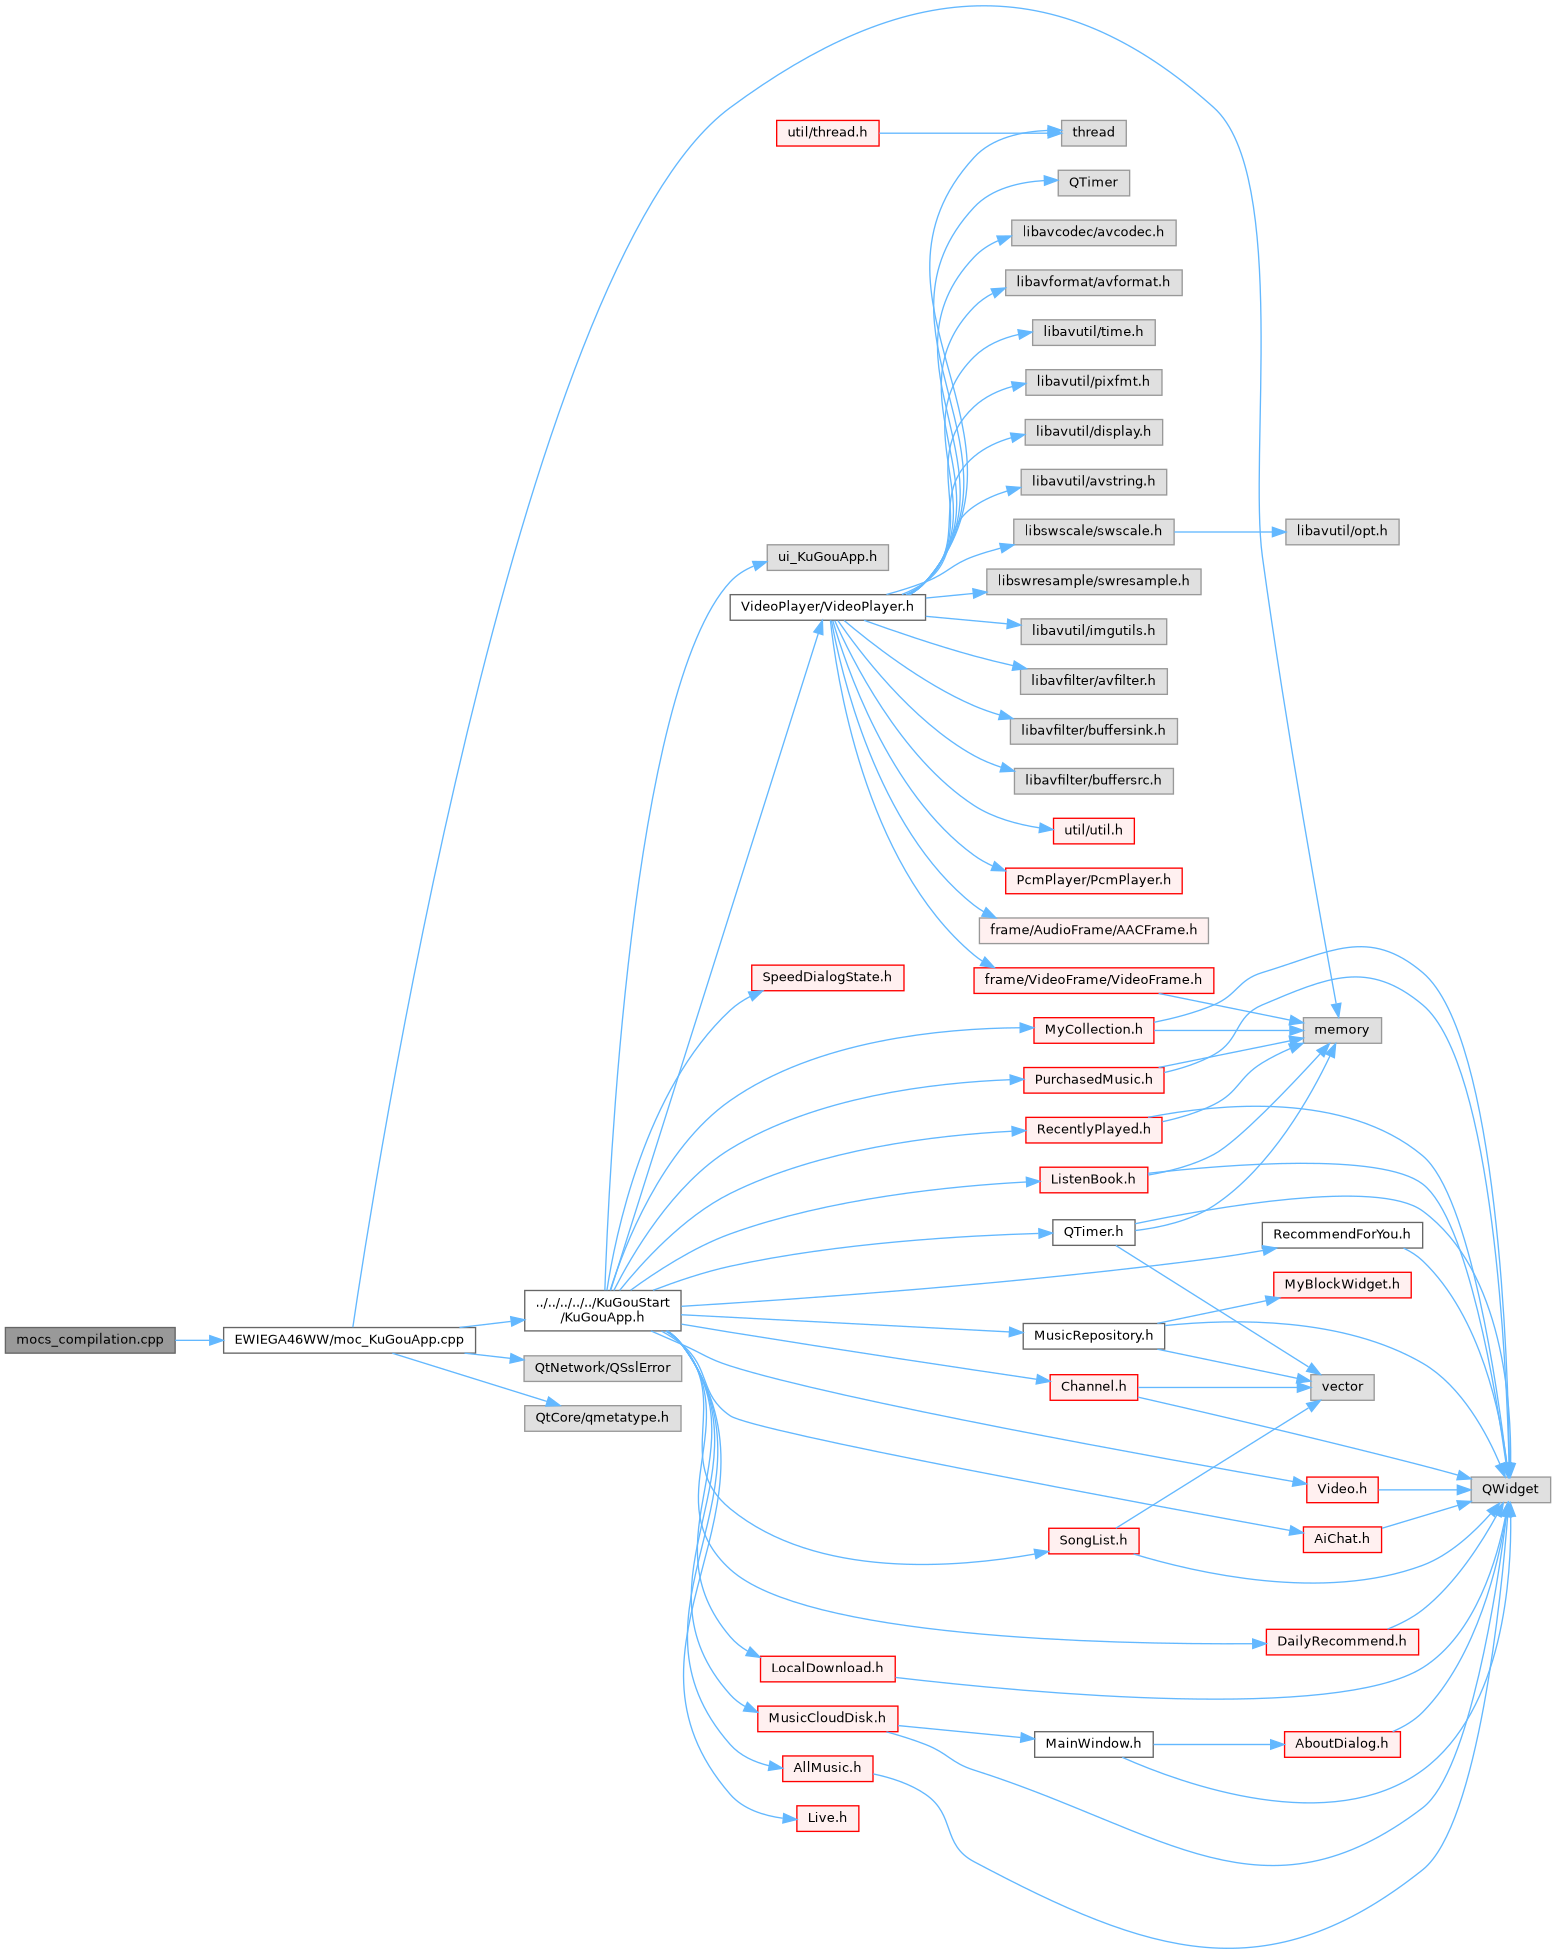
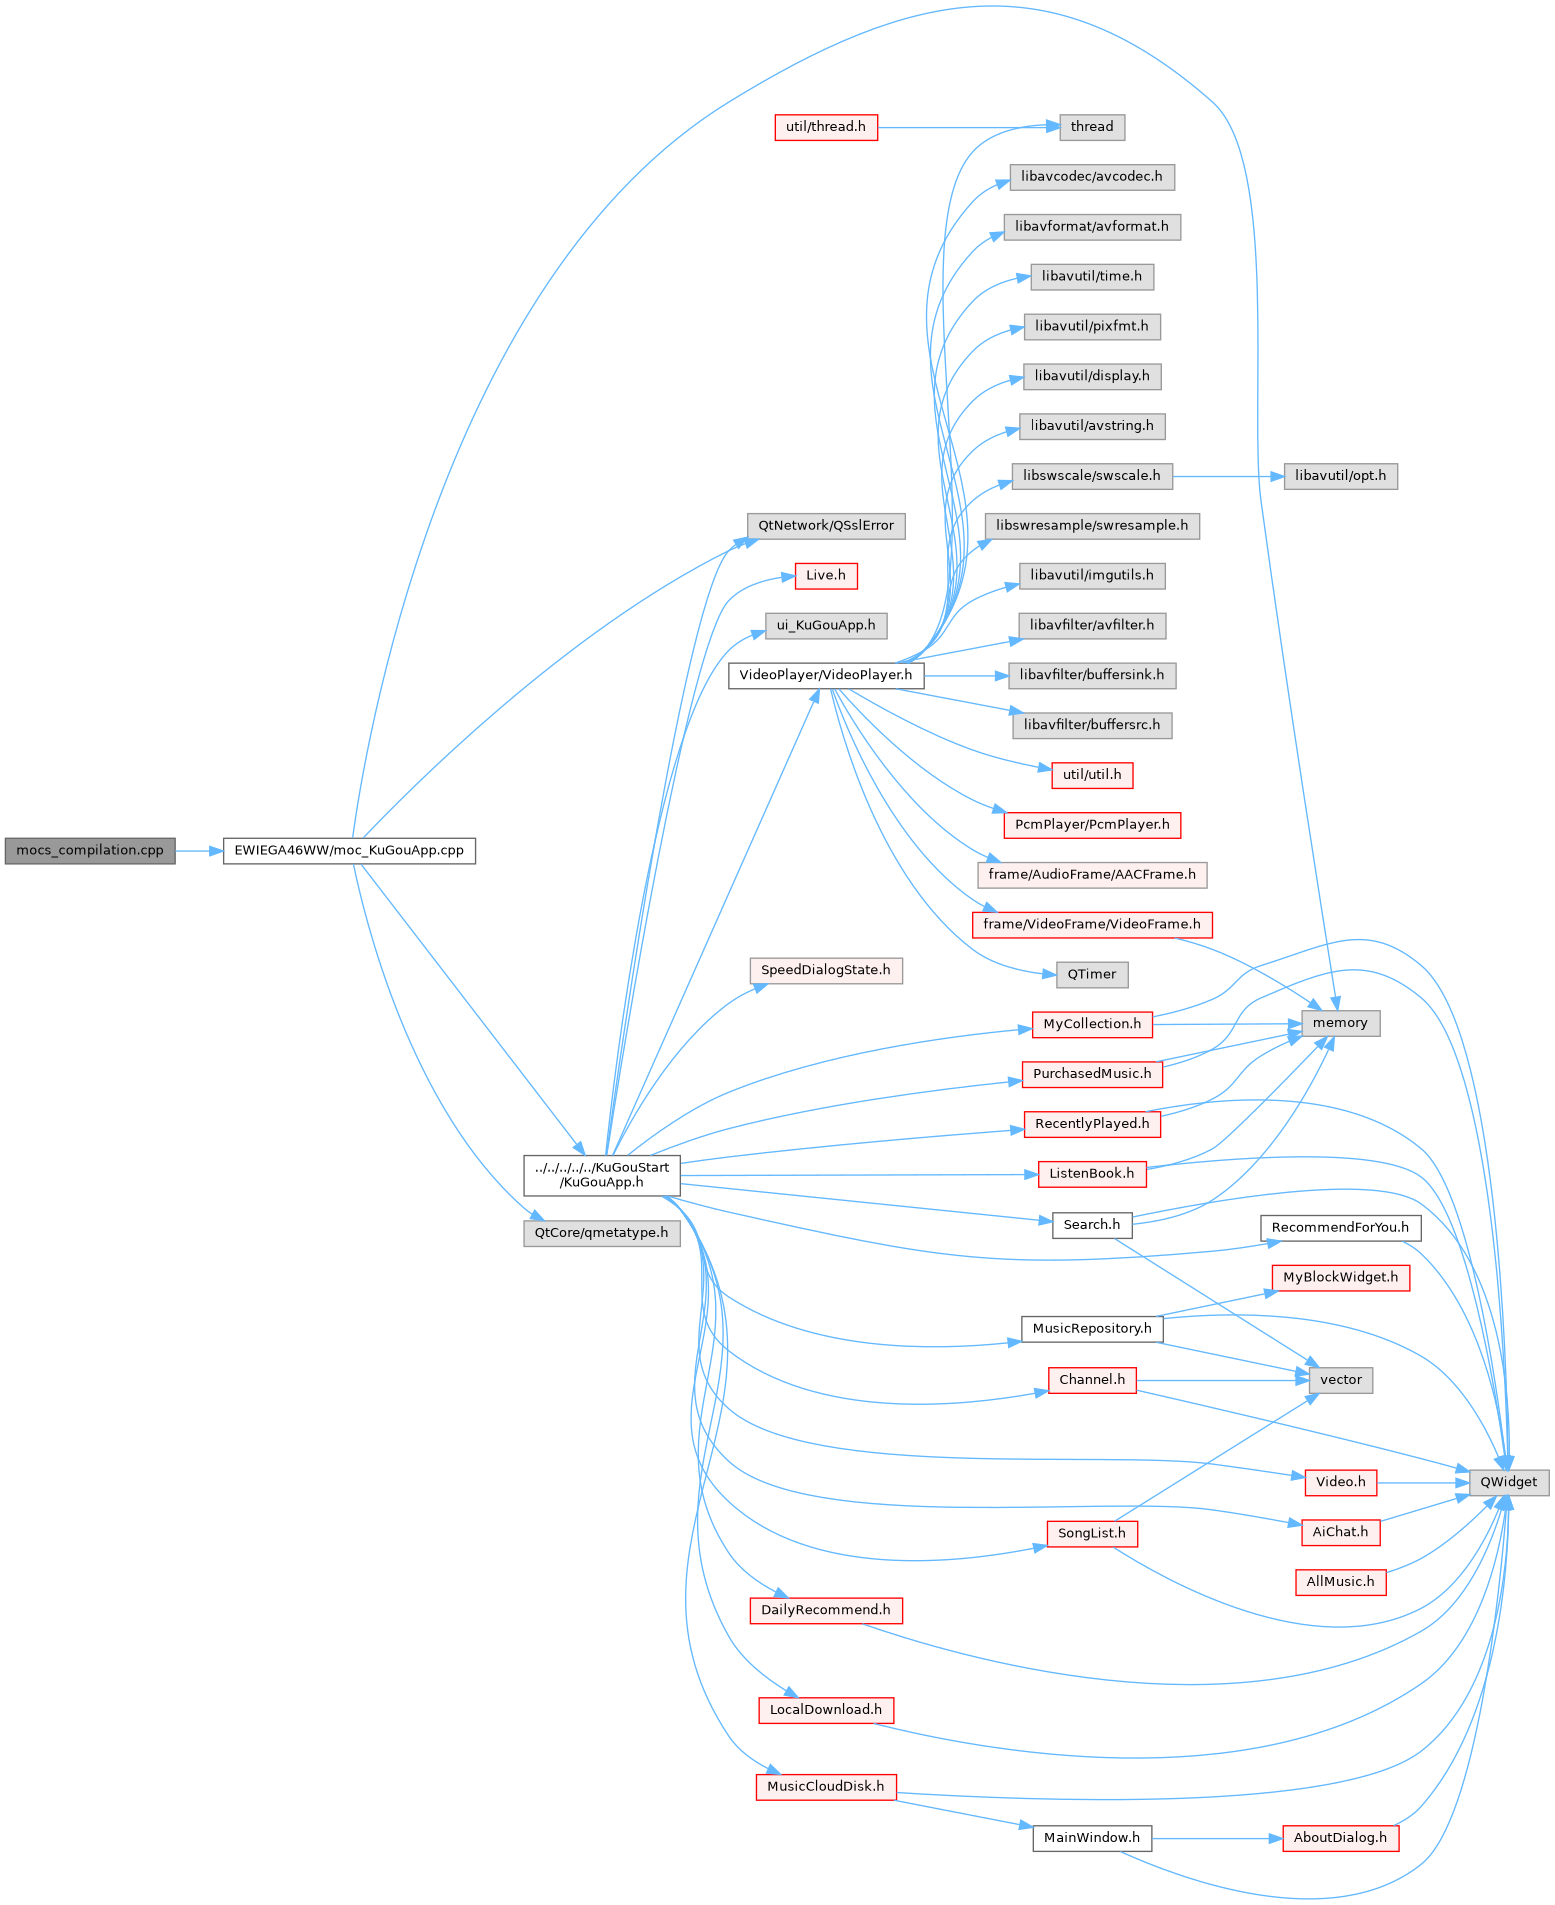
node "SpeedDialogState.h": color red -> grey60
node "QTimer.h": label "QTimer.h" -> "Search.h"
edge "../../../../../KuGouStart /KuGouApp.h" -> "AllMusic.h": now "../../../../../KuGouStart /KuGouApp.h" -> "QtNetwork/QSslError"
